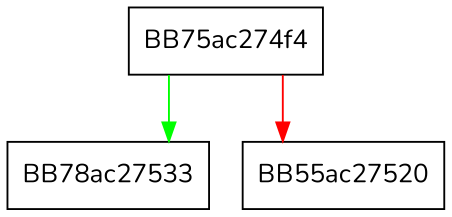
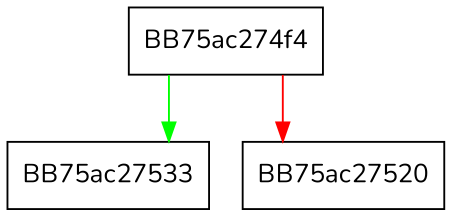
node "BB78ac27533": label "BB78ac27533" -> "BB75ac27533"
node "BB55ac27520": label "BB55ac27520" -> "BB75ac27520"
